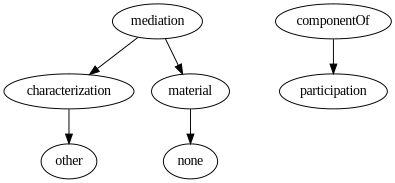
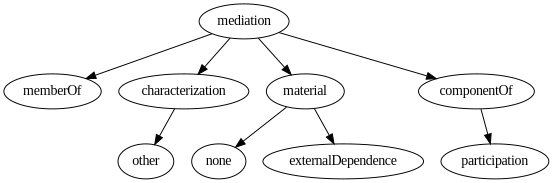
edge "mediation" -> "componentOf": added
node "memberOf": added
node "externalDependence": added
